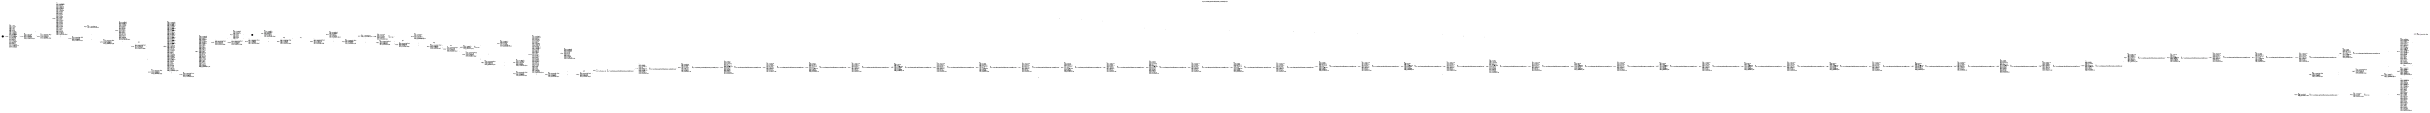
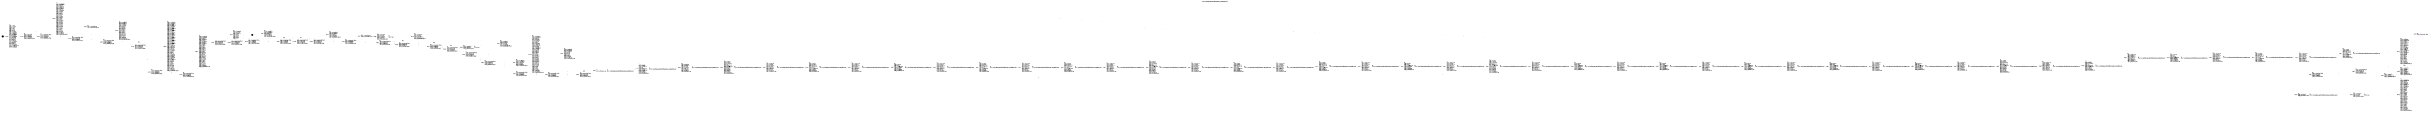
node "0x40187a [28]": added
